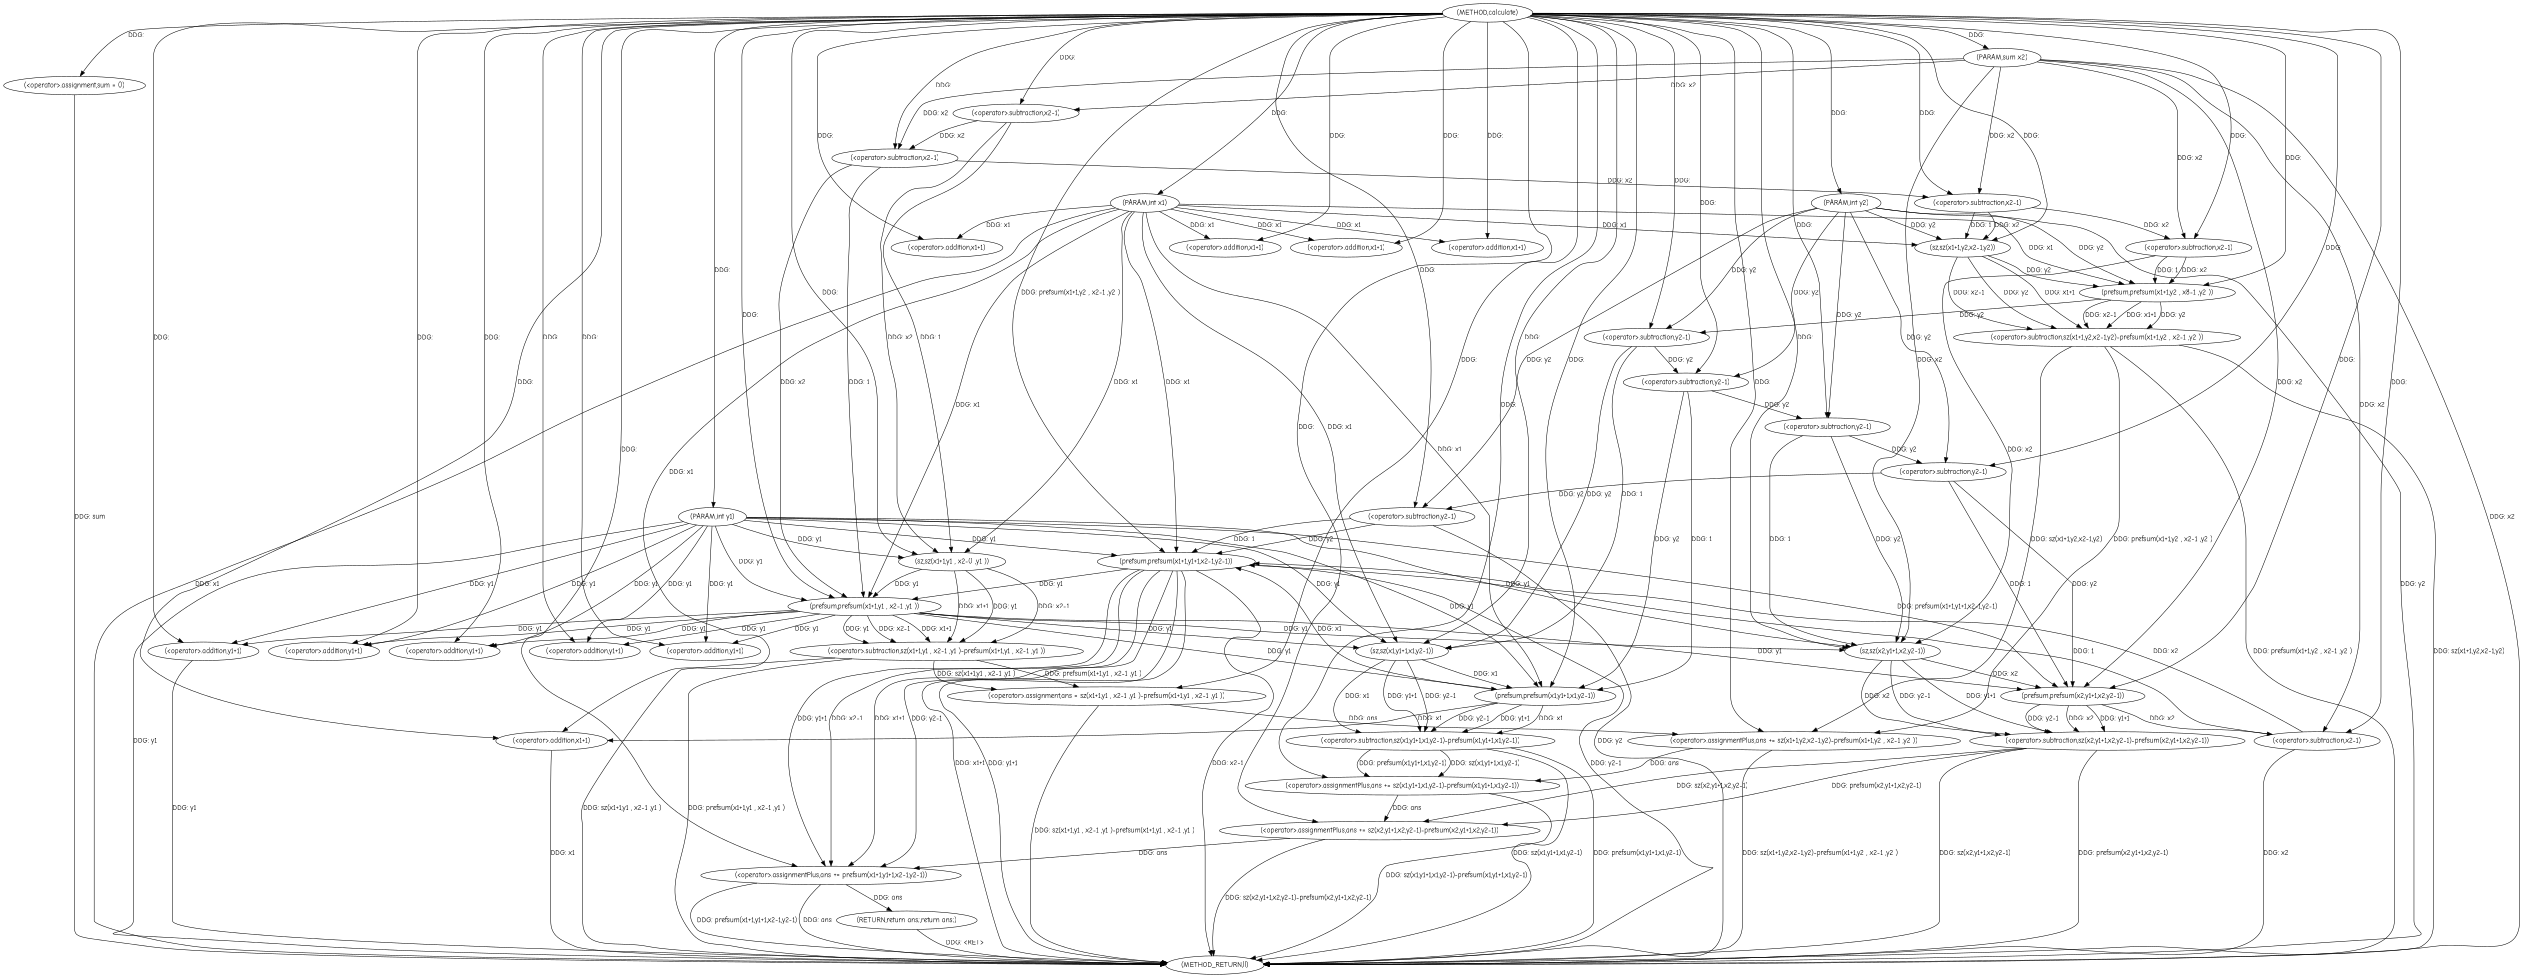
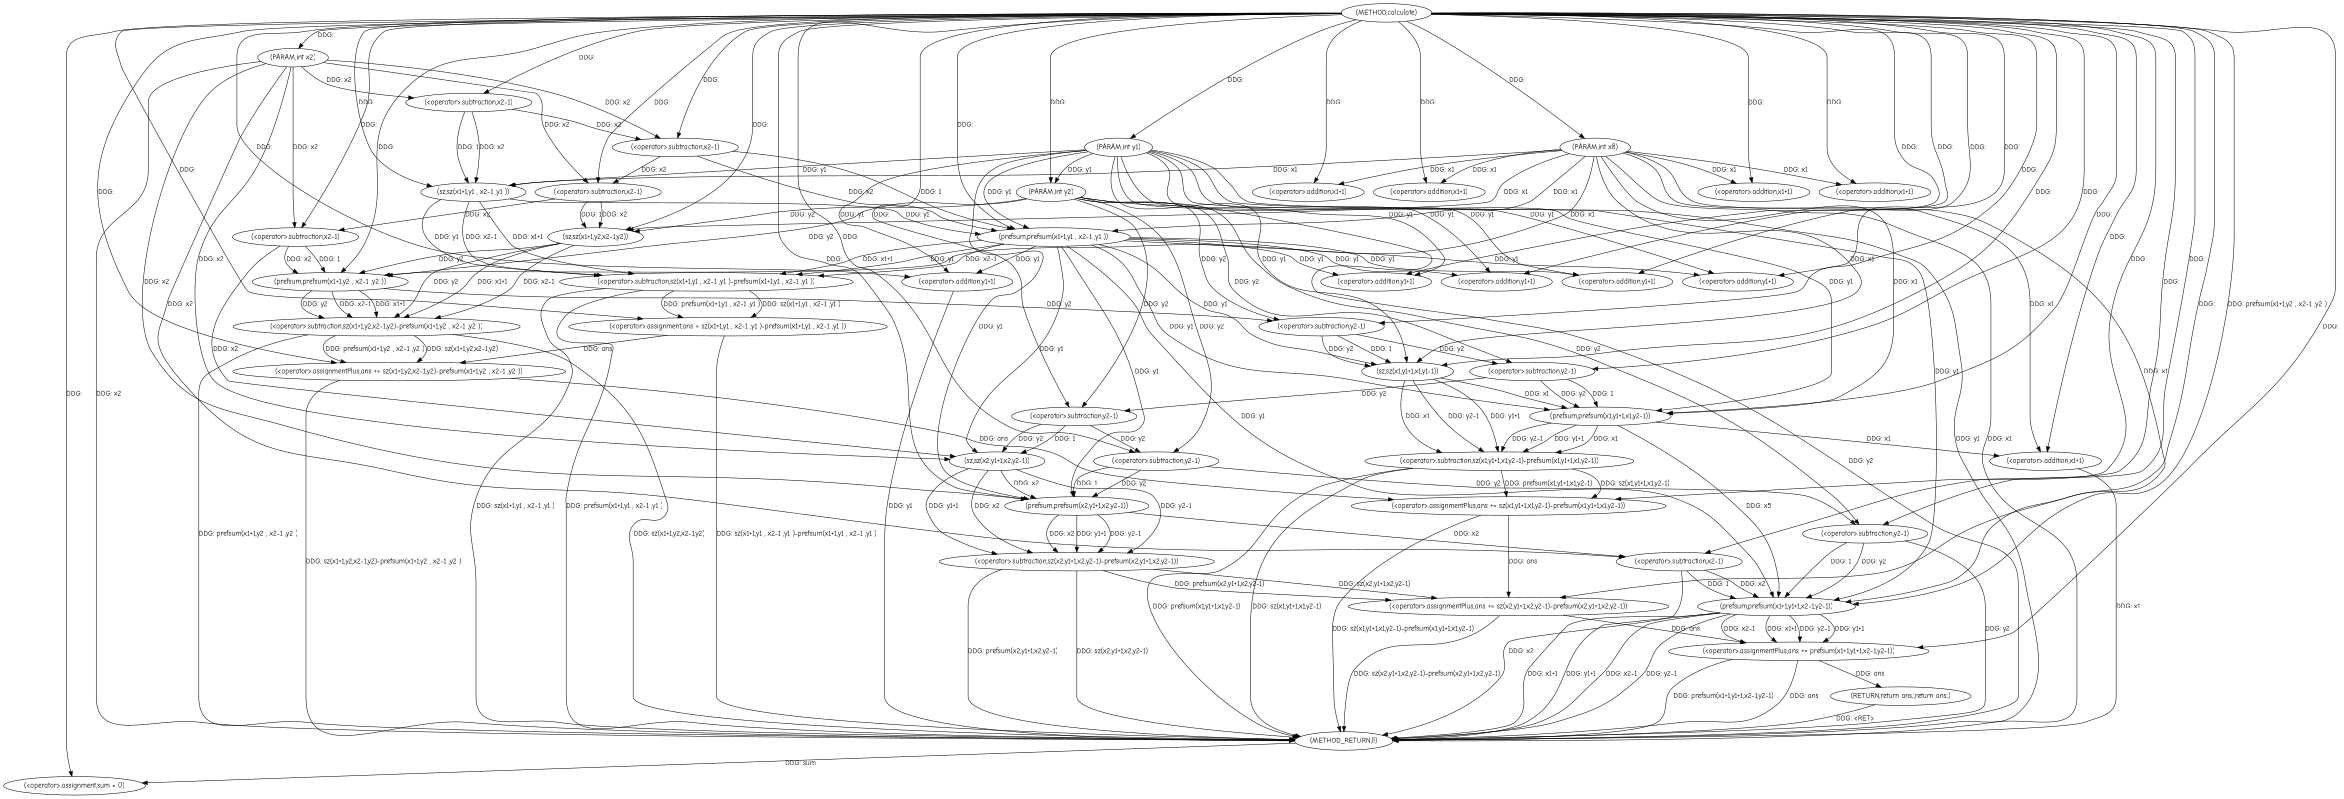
node "(PARAM,sum x2)": label "(PARAM,sum x2)" -> "(PARAM,int x2)"
node "(PARAM,int x1)": label "(PARAM,int x1)" -> "(PARAM,int x8)"
edge "(METHOD,calculate)" -> "(sz,sz(x2,y1+1,x2,y2-1))": removed, label "DDG:"
node "(prefsum,prefsum(x1+1,y2 , x8-1 ,y2 ))": label "(prefsum,prefsum(x1+1,y2 , x8-1 ,y2 ))" -> "(prefsum,prefsum(x1+1,y2 , x2-1 ,y2 ))"
edge "(PARAM,int y1)" -> "(sz,sz(x2,y1+1,x2,y2-1))": now "(PARAM,int y1)" -> "(PARAM,int y2)"
node "(sz,sz(x1+1,y1 , x2-0 ,y1 ))": label "(sz,sz(x1+1,y1 , x2-0 ,y1 ))" -> "(sz,sz(x1+1,y1 , x2-1 ,y1 ))"
edge "(prefsum,prefsum(x1+1,y1+1,x2-1,y2-1))" -> "(prefsum,prefsum(x1+1,y1 , x2-1 ,y1 ))": reversed
edge "(PARAM,int y1)" -> "(prefsum,prefsum(x2,y1+1,x2,y2-1))": label "DDG: prefsum(x1+1,y1+1,x2-1,y2-1)" -> "DDG: y1"
edge "(prefsum,prefsum(x1,y1+1,x1,y2-1))" -> "(prefsum,prefsum(x1+1,y1+1,x2-1,y2-1))": label "DDG: x1" -> "DDG: x5"
node "(sz,sz(x1,y1+1,x1,y2-1))": label "(sz,sz(x1,y1+1,x1,y2-1))" -> "(sz,sz(x1,y1+1,x1,y1-1))"
edge "(<operator>.assignment,sum = 0)" -> "(METHOD_RETURN,ll)": reversed
